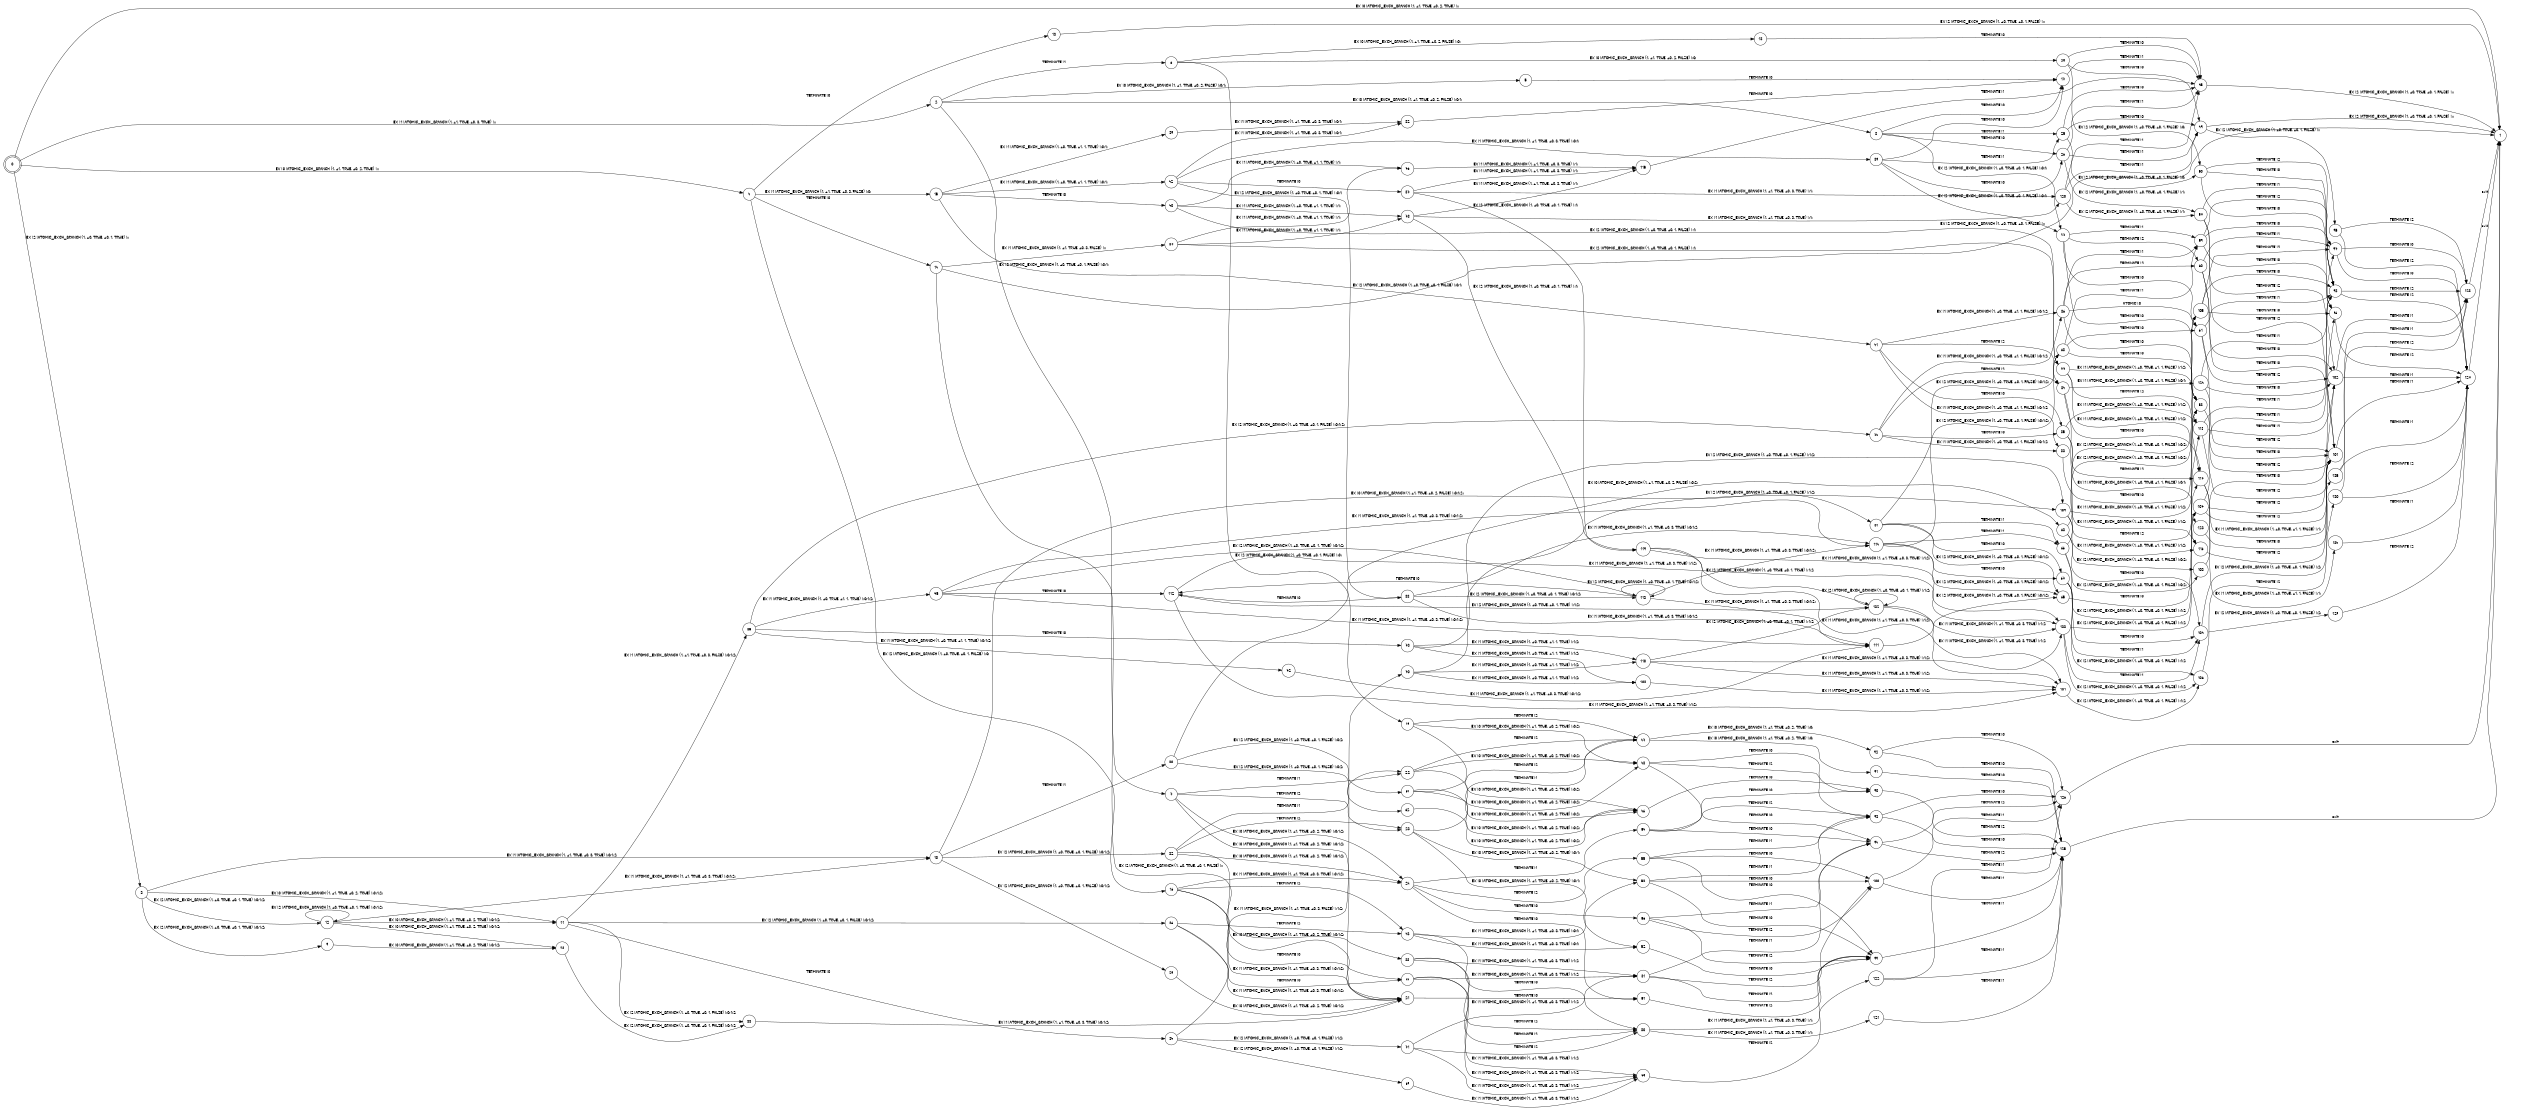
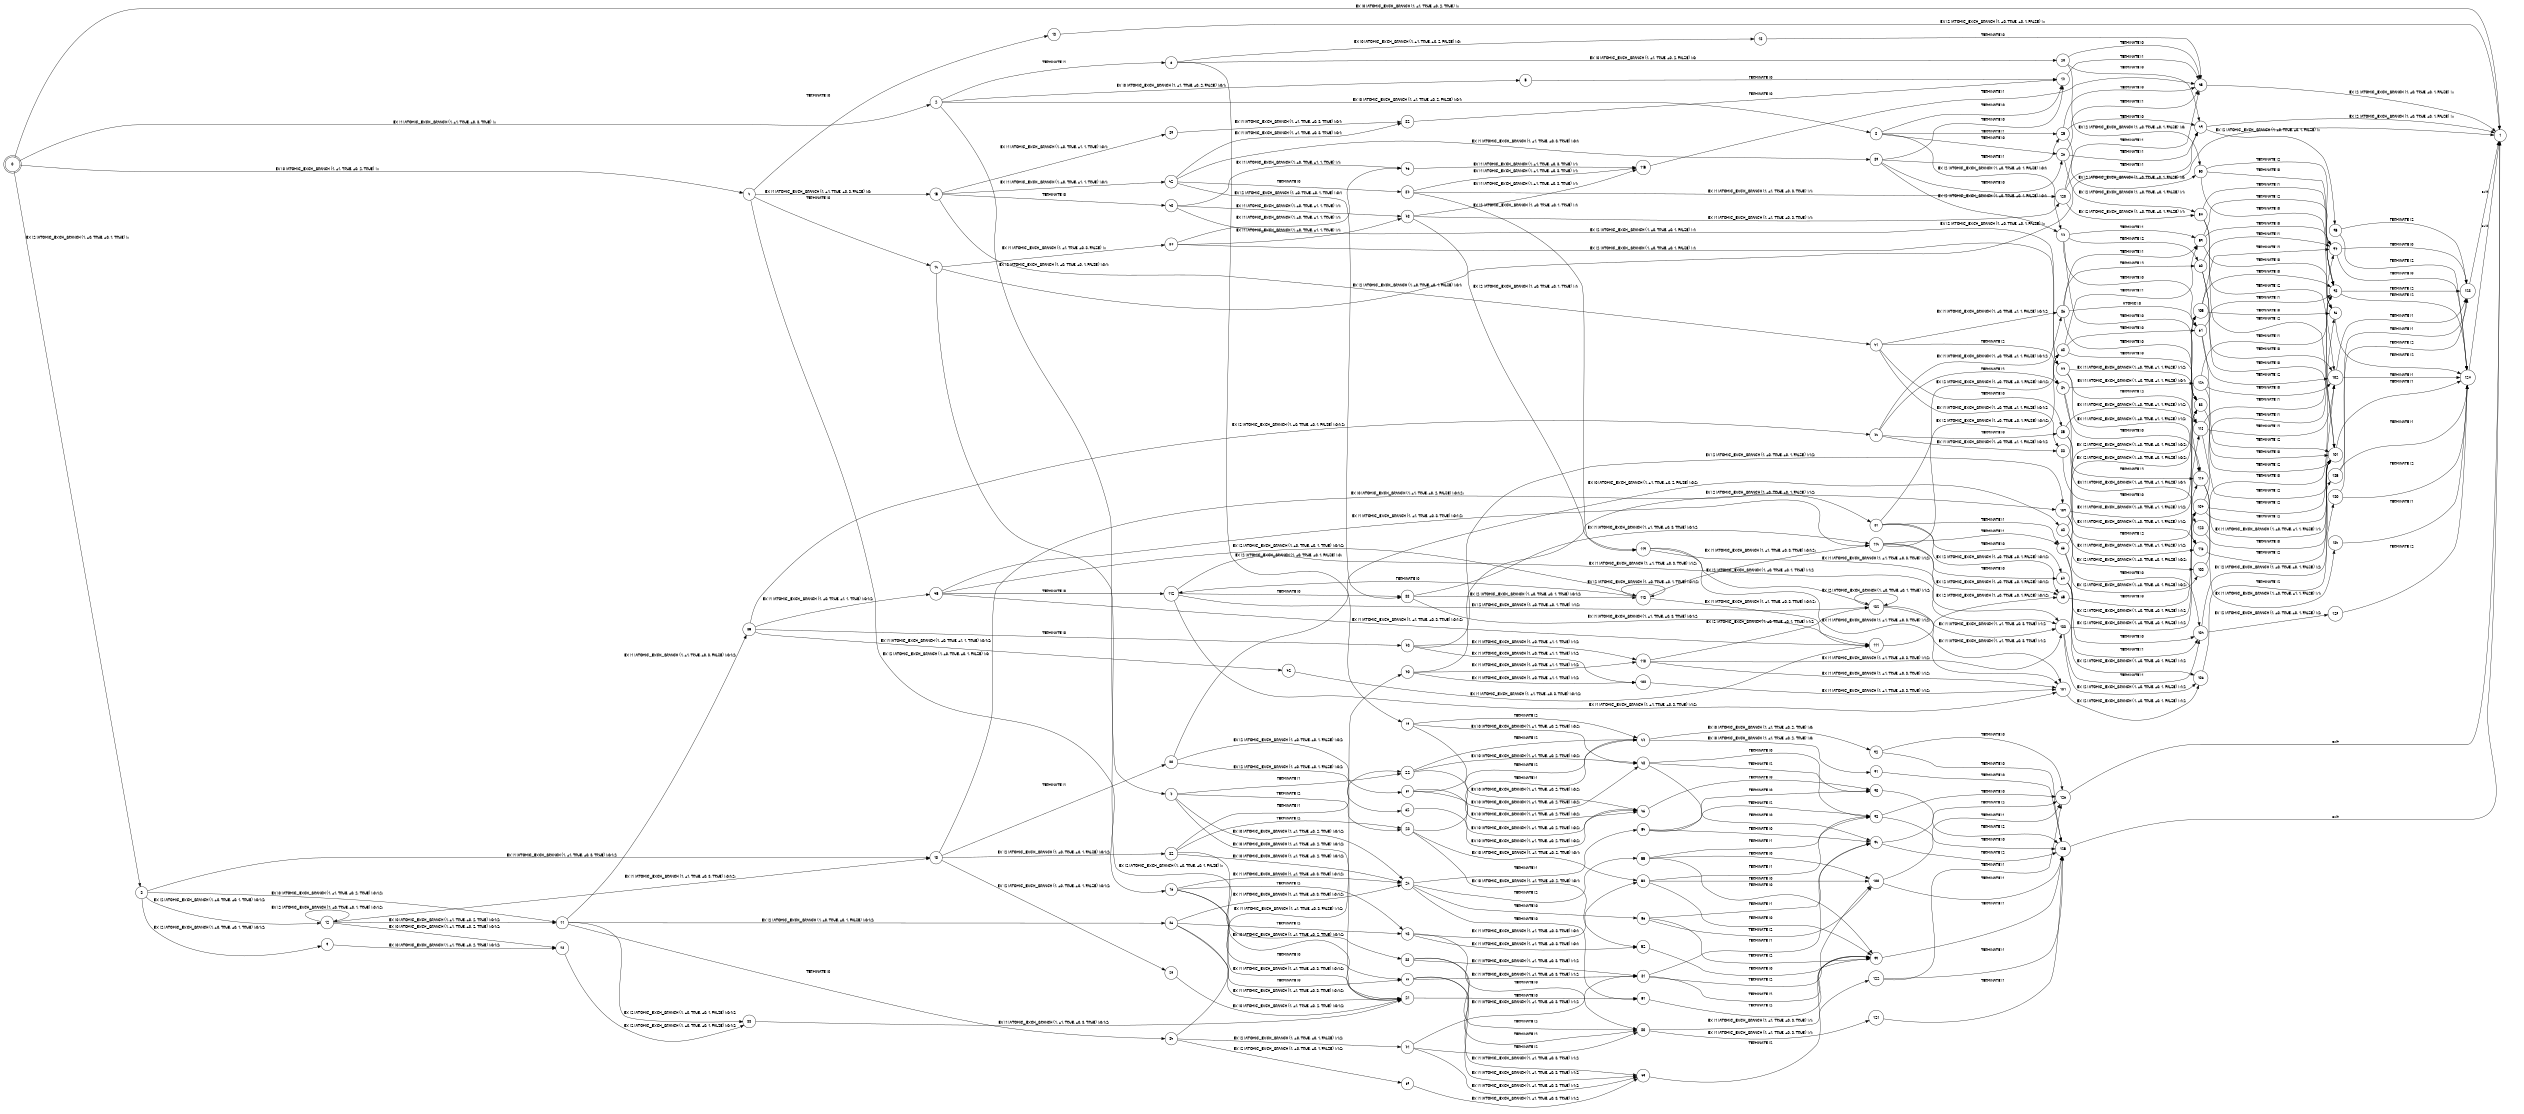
edge "88" -> "112": reversed
edge "36" -> "24": added, label "EX !1 !ATOMIC_EXCH_BRANCH (1, +1, TRUE, +0, 3, TRUE) !:0:1:2:"
